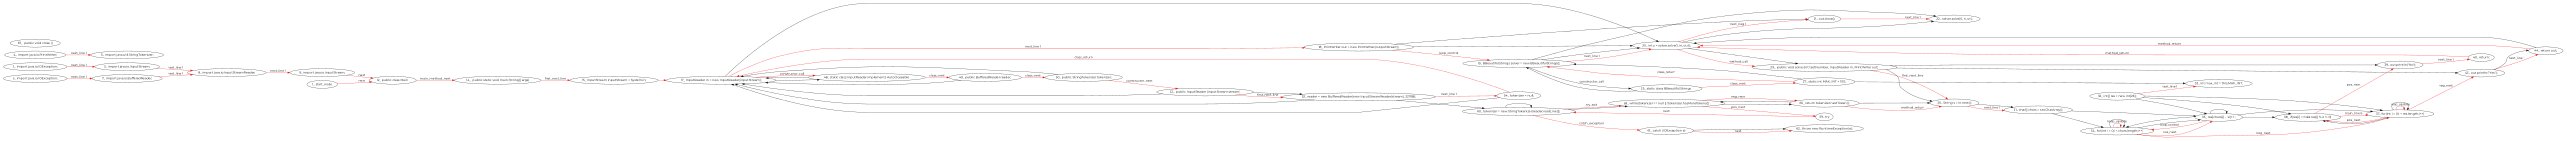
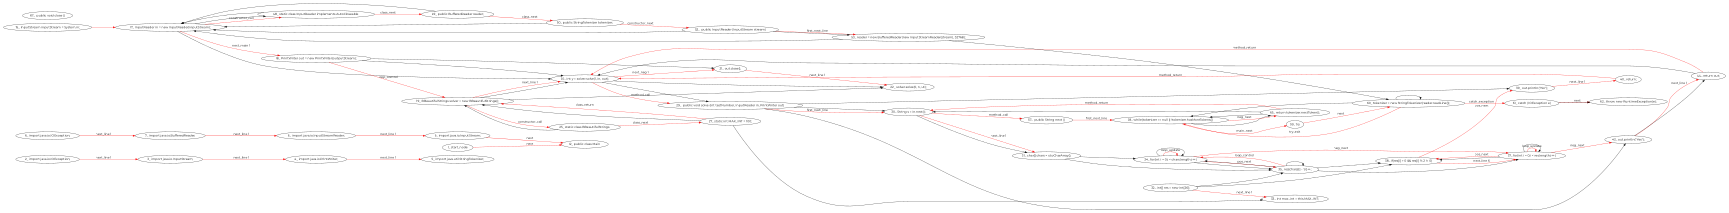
edge "17_ InputReader in = new InputReader(inputStream);" -> "18_ PrintWriter out = new PrintWriter(outputStream);": label "next_line 1" -> "next_main 1"
edge "3_ import java.io.InputStream;" -> "8_ import java.io.InputStreamReader;": now "3_ import java.io.InputStream;" -> "4_ import java.io.PrintWriter;"
node "14_  public static void main (String[] args)": removed
edge "19_ BBeautifulStrings solver = new BBeautifulStrings();" -> "25_ static class BBeautifulStrings": color black -> red
node "54_ tokenizer = null;": removed
edge "32_ int[] res = new int[26];" -> "37_ for(int i = 0;i < res.length;i++)": removed
edge "58_ while(tokenizer == null || !tokenizer.hasMoreTokens())" -> "59_ try": label "pos_next" -> "main_next"
edge "38_ if(res[i] > 0 && res[i] % 2 != 0)" -> "37_ for(int i = 0;i < res.length;i++)": label "main_line 6" -> "next_line 6"
node "57_  public String next ()": added
